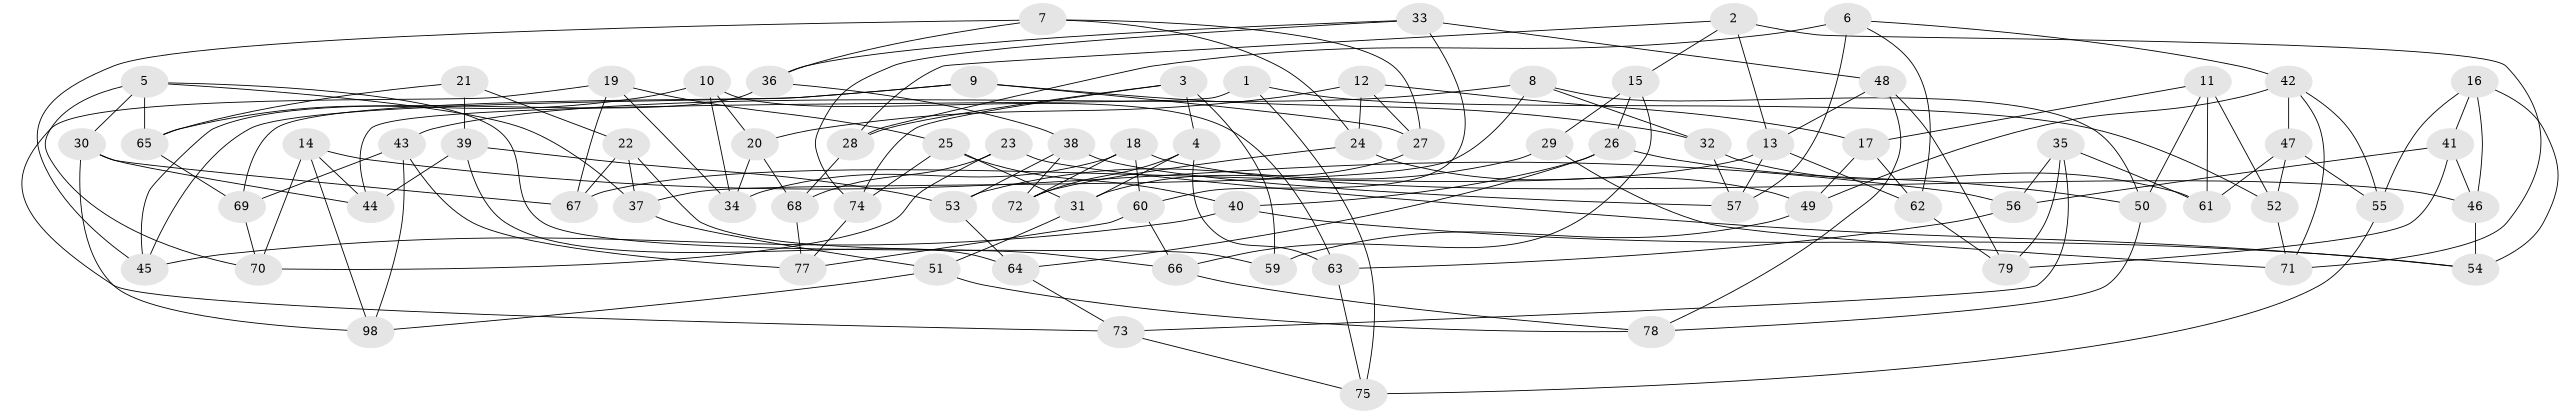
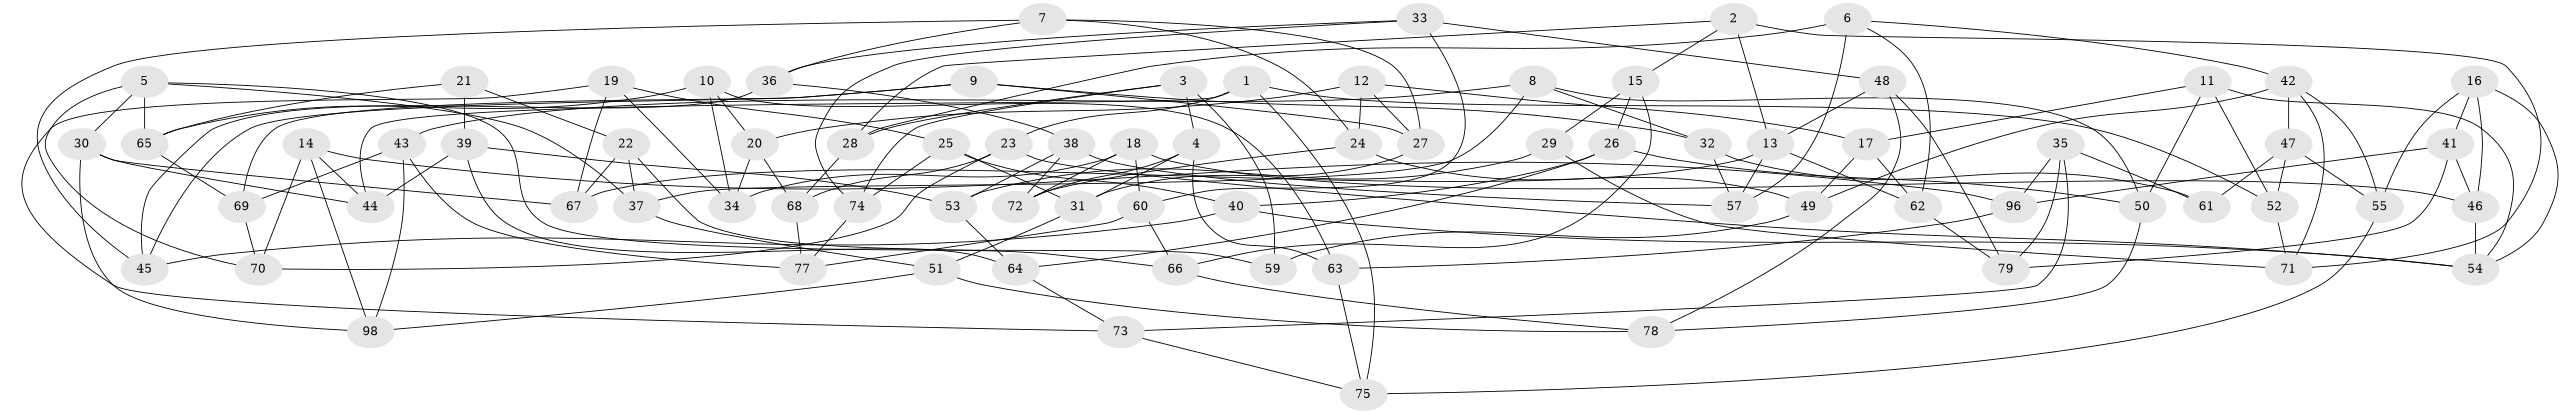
edge "1" -- "23": added
edge "11" -- "61": now "11" -- "54"
node "56": label "56" -> "96"
